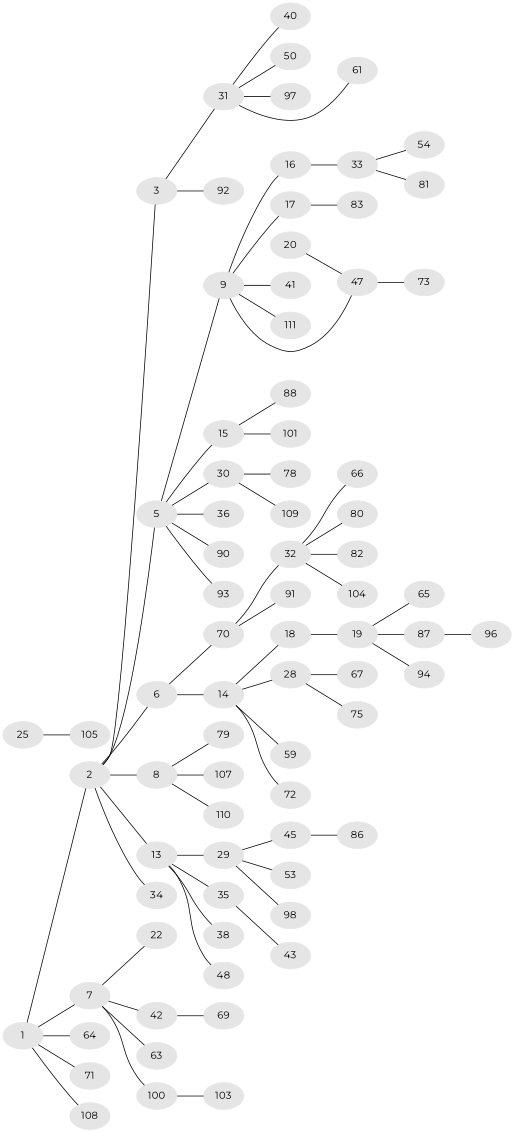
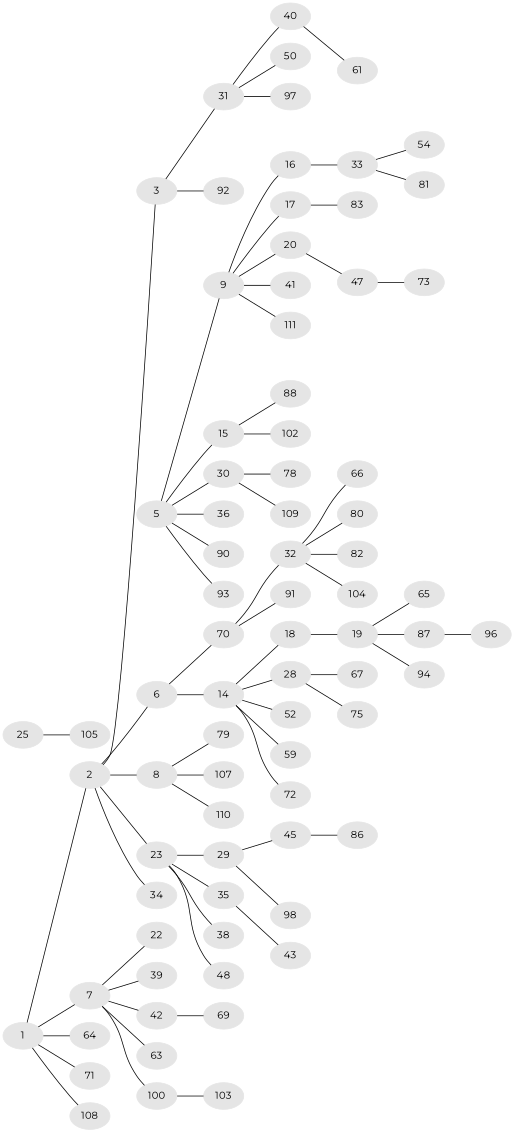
edge "61" -- "31": now "61" -- "40"
edge "47" -- "9": now "20" -- "9"
node "101": label "101" -> "102"
edge "5" -- "2": removed
node "52": added
node "13": label "13" -> "23"
node "53": removed
node "39": added
